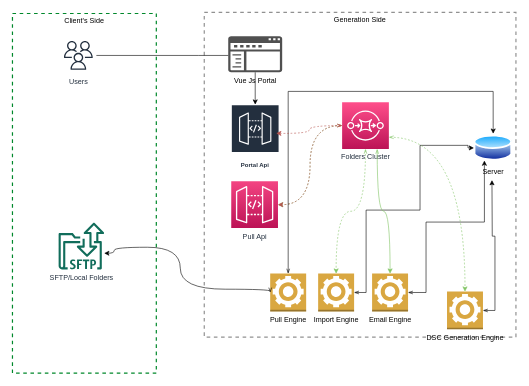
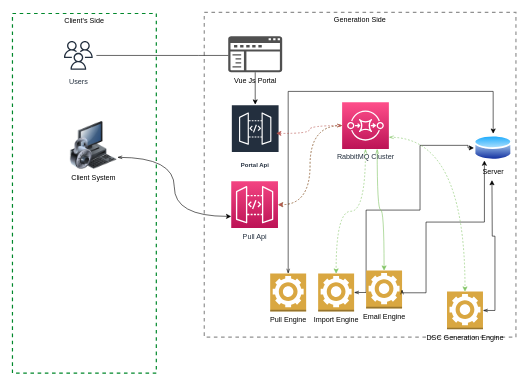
node "Client System": added
node "Folders Cluster": label "Folders Cluster" -> "RabbitMQ Cluster"
edge "Client System" -- "Pull Api": added
node "SFTP/Local Folders": removed
edge "SFTP/Local Folders" -- "Pull Engine": removed
node "Email Engine": moved (390, 293) -> (384, 290)
